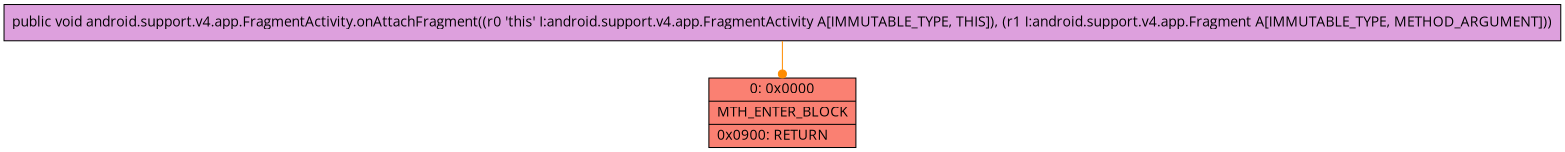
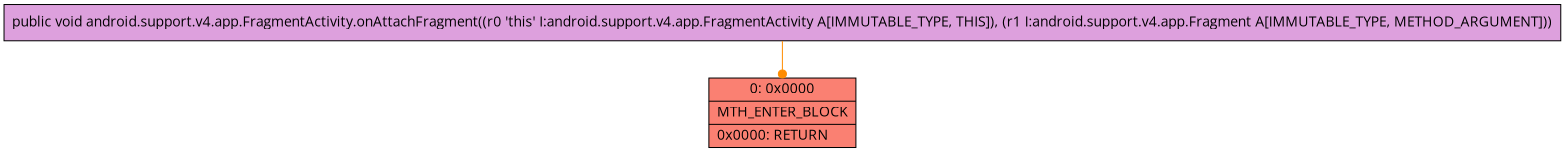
node "0: 0x0000": text "0x0900: RETURN" -> "0x0000: RETURN"
